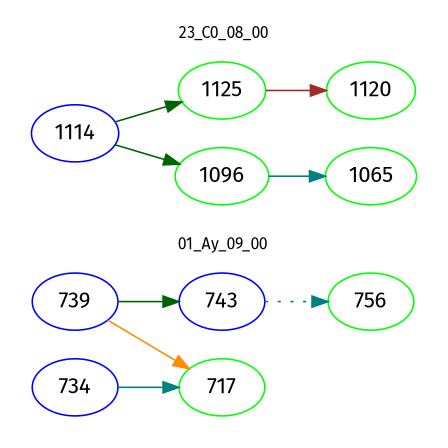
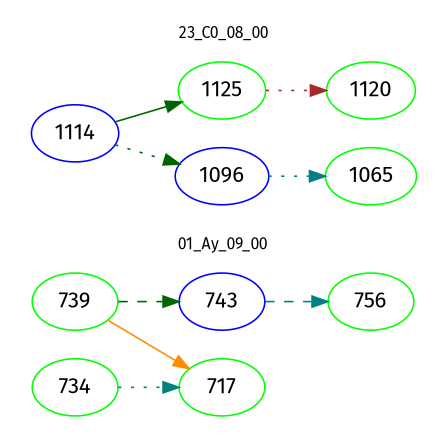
edge "1125" -> "1120": style solid -> dotted
edge "1114" -> "1096": style solid -> dotted
node "1096": color green -> blue
edge "1096" -> "1065": style solid -> dotted
node "739": color blue -> green
edge "739" -> "743": style solid -> dashed
edge "743" -> "756": style dotted -> dashed
node "734": color blue -> green
edge "734" -> "717": style solid -> dotted
